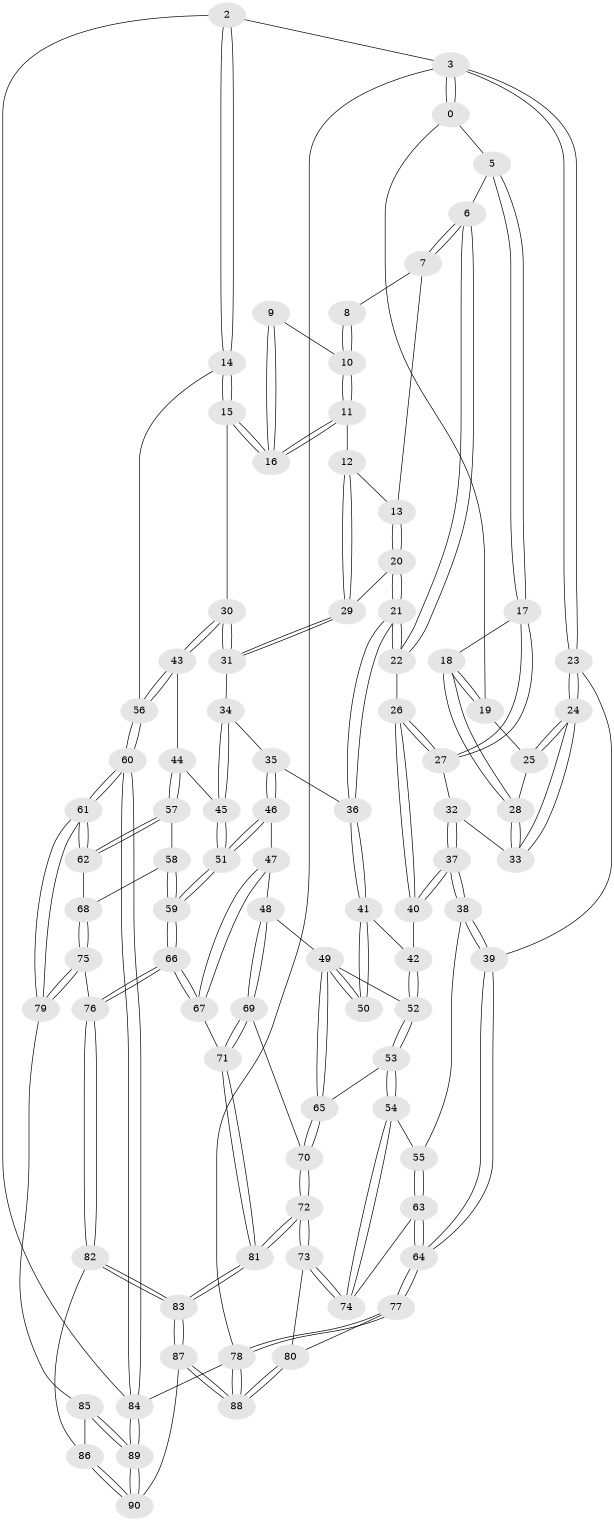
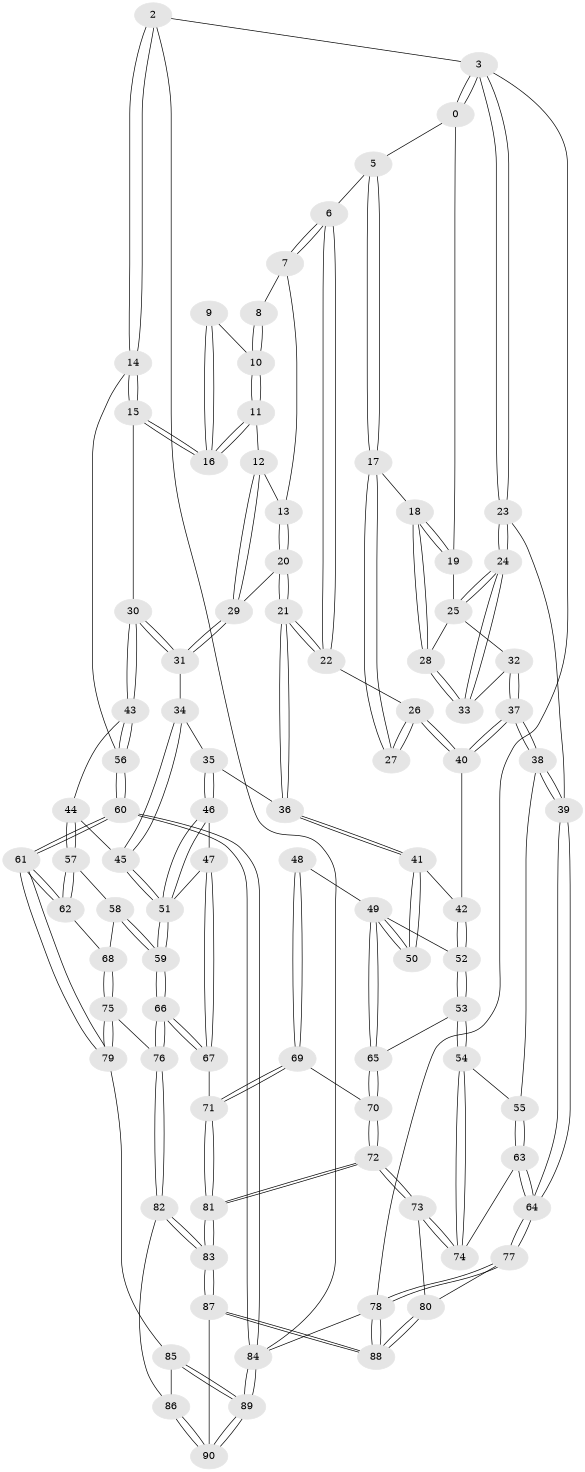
edge "27" -- "32": now "25" -- "32"
edge "47" -- "48": now "47" -- "51"
